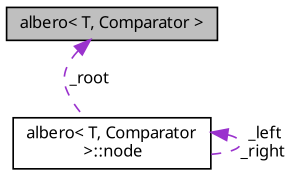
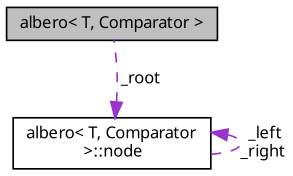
edge "albero< T, Comparator >::node" -> "albero< T, Comparator >": reversed
